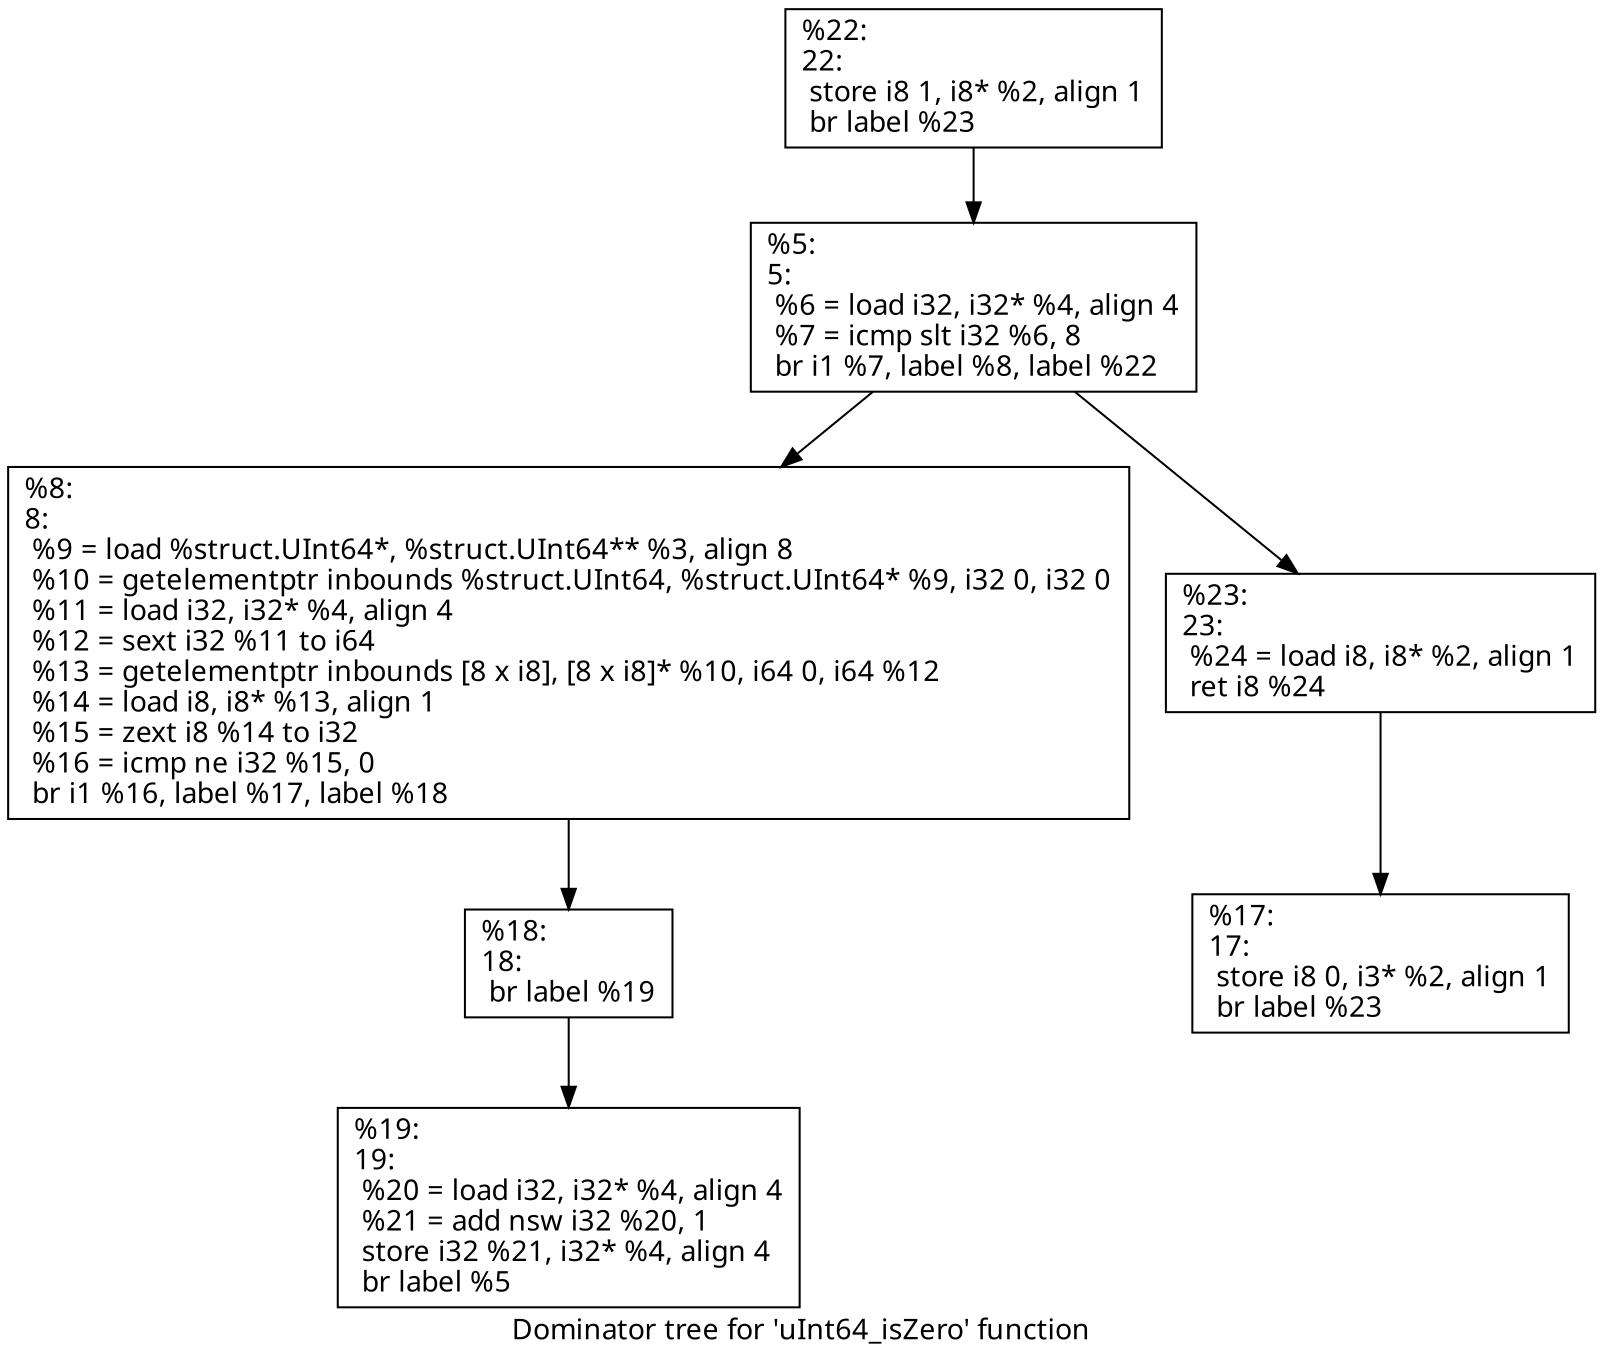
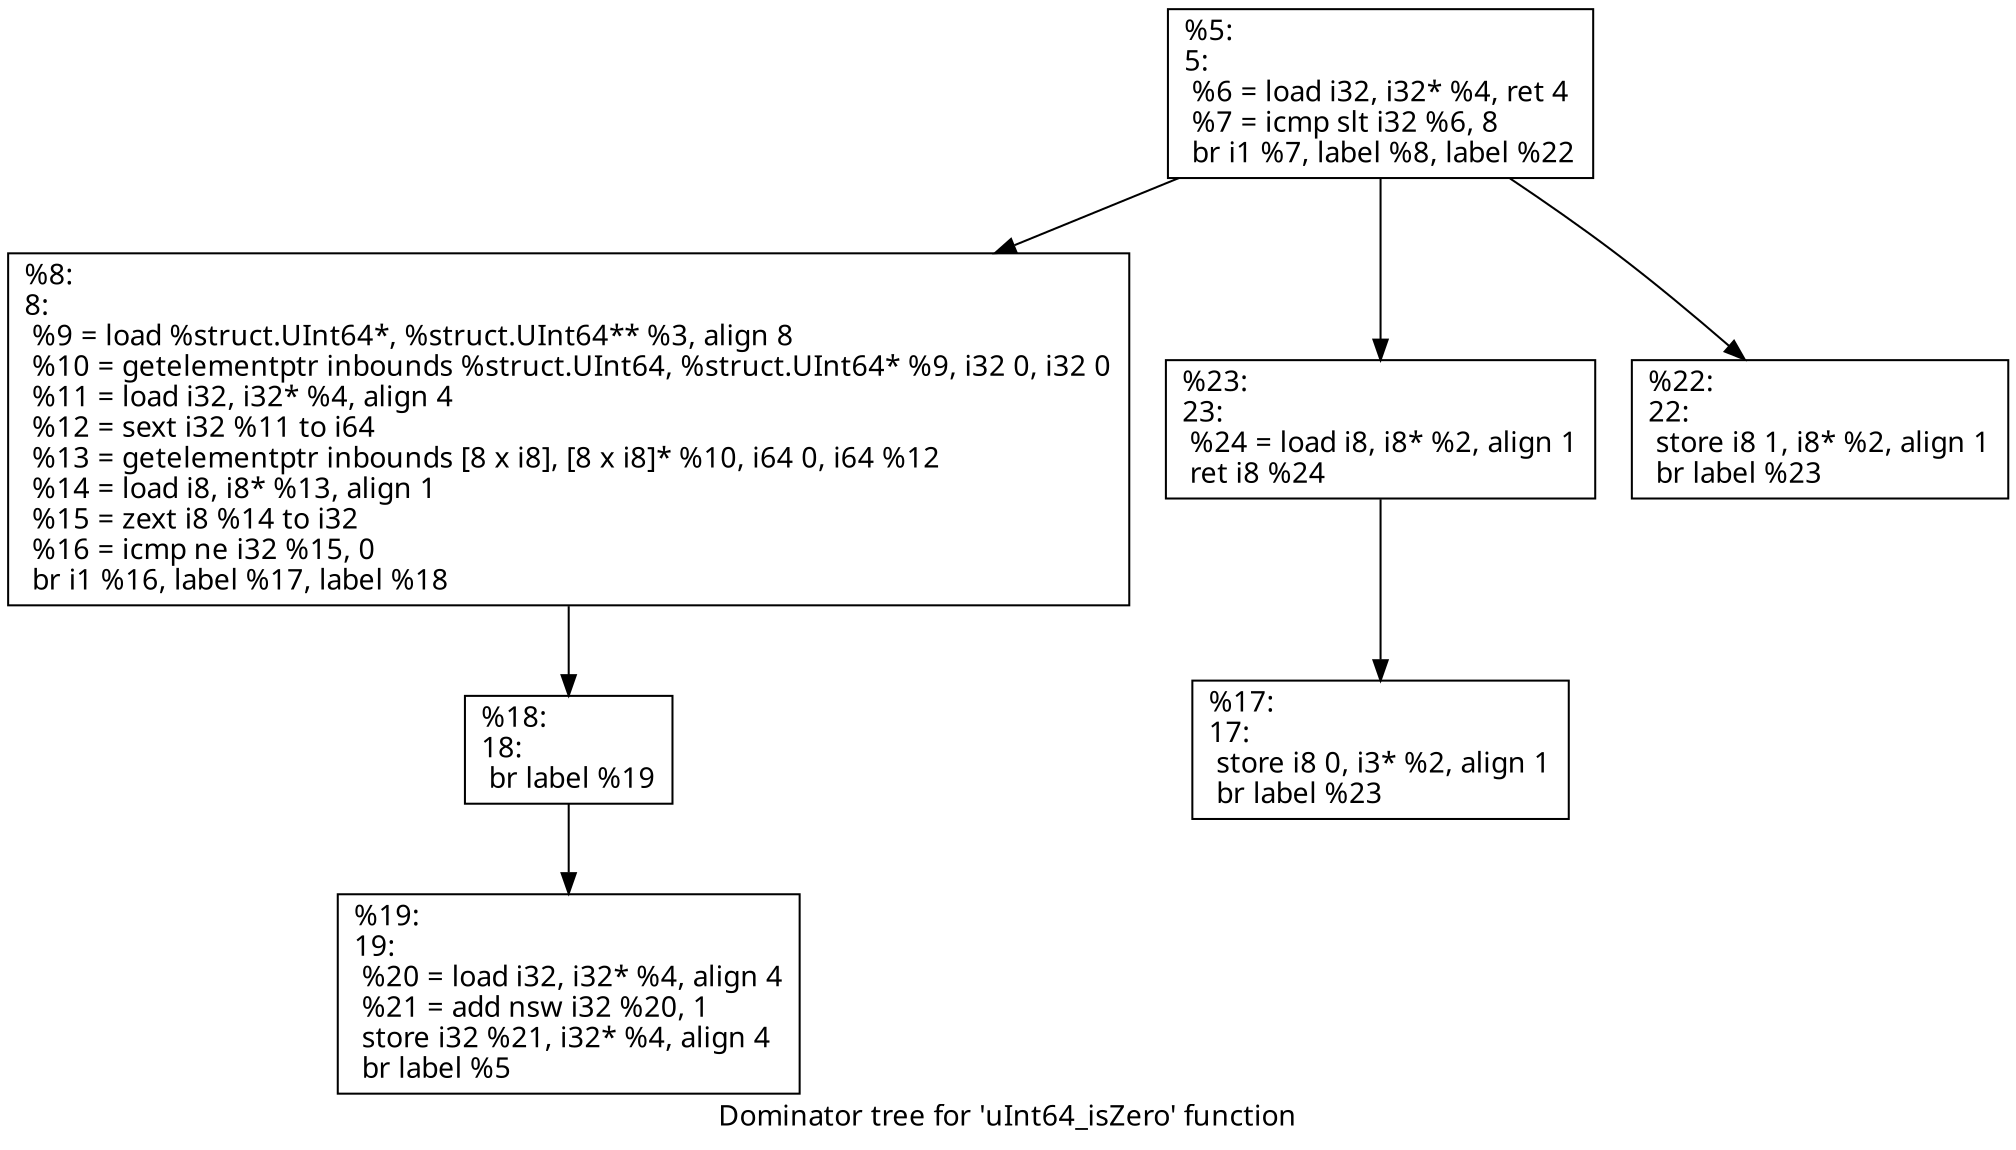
edge "%22:" -> "%5:": reversed
node "%5:": text "%6 = load i32, i32* %4, align 4" -> "%6 = load i32, i32* %4, ret 4"
